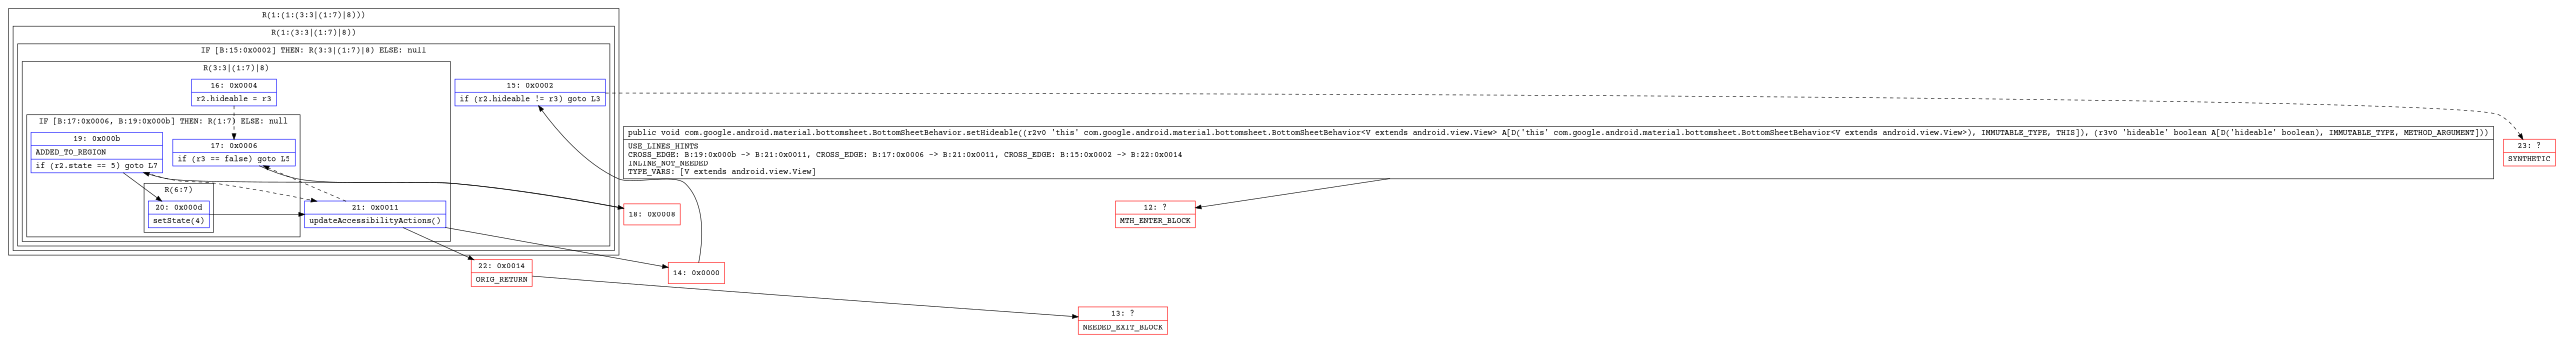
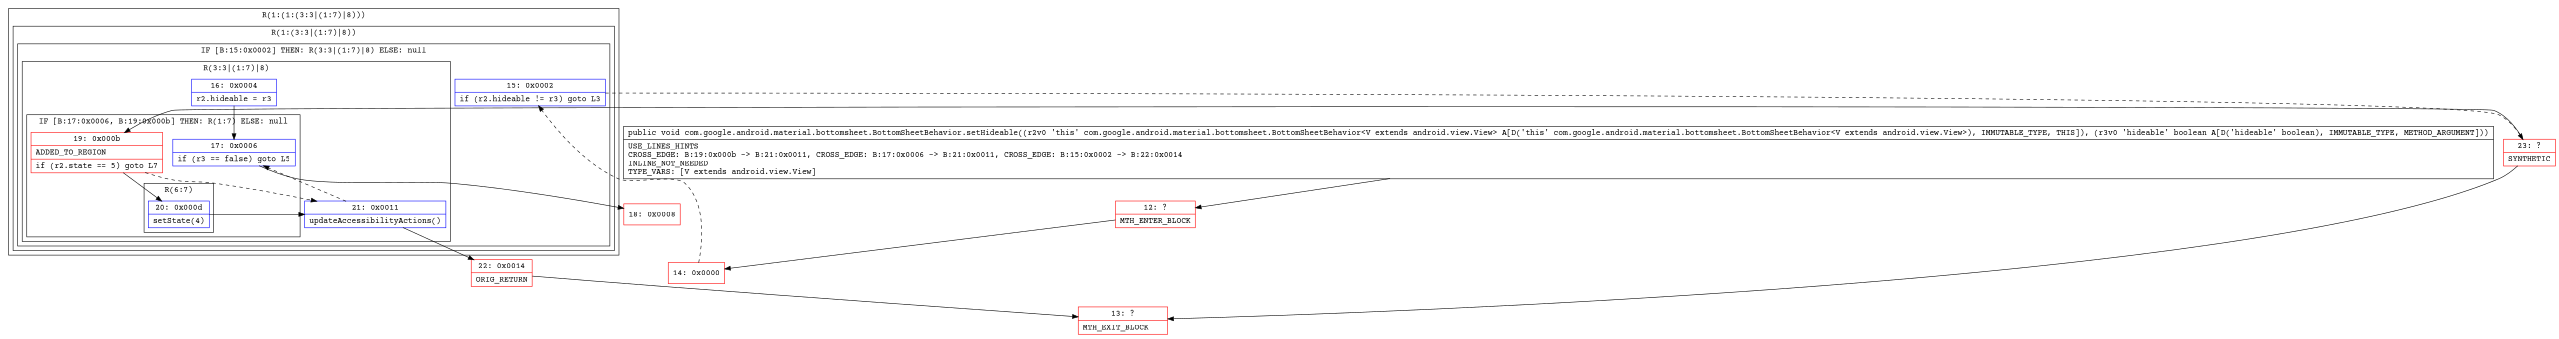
edge "16: 0x0004" -> "17: 0x0006": style dashed -> solid
node "19: 0x000b": color blue -> red
edge "14: 0x0000" -> "15: 0x0002": style solid -> dashed
edge "18: 0x0008" -> "19: 0x000b": now "23: ?" -> "19: 0x000b"
edge "21: 0x0011" -> "14: 0x0000": now "12: ?" -> "14: 0x0000"
edge "23: ?" -> "13: ?": added
node "13: ?": text "NEEDED_EXIT_BLOCK" -> "MTH_EXIT_BLOCK"
